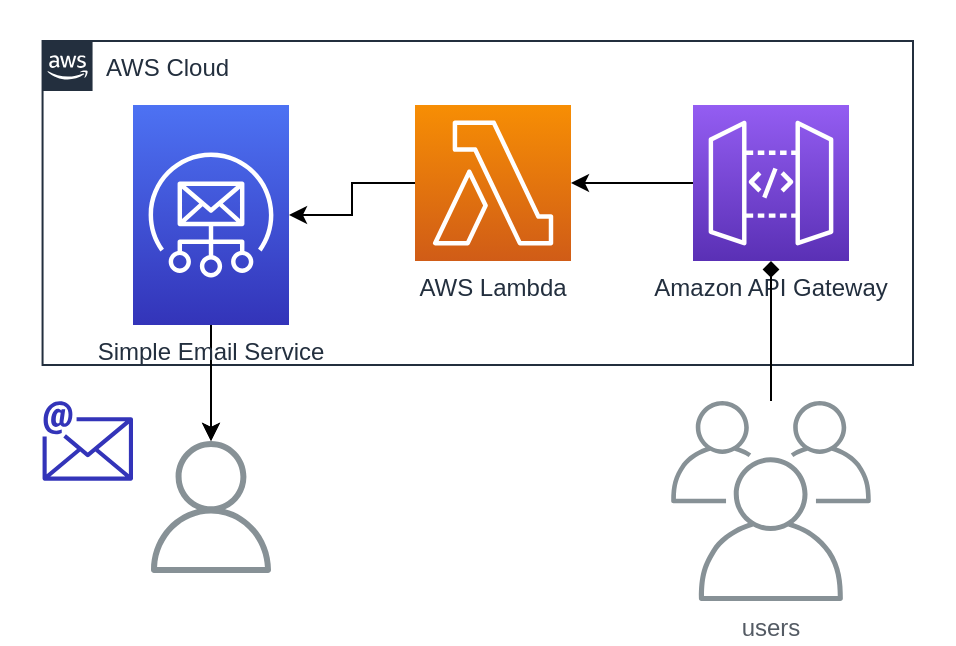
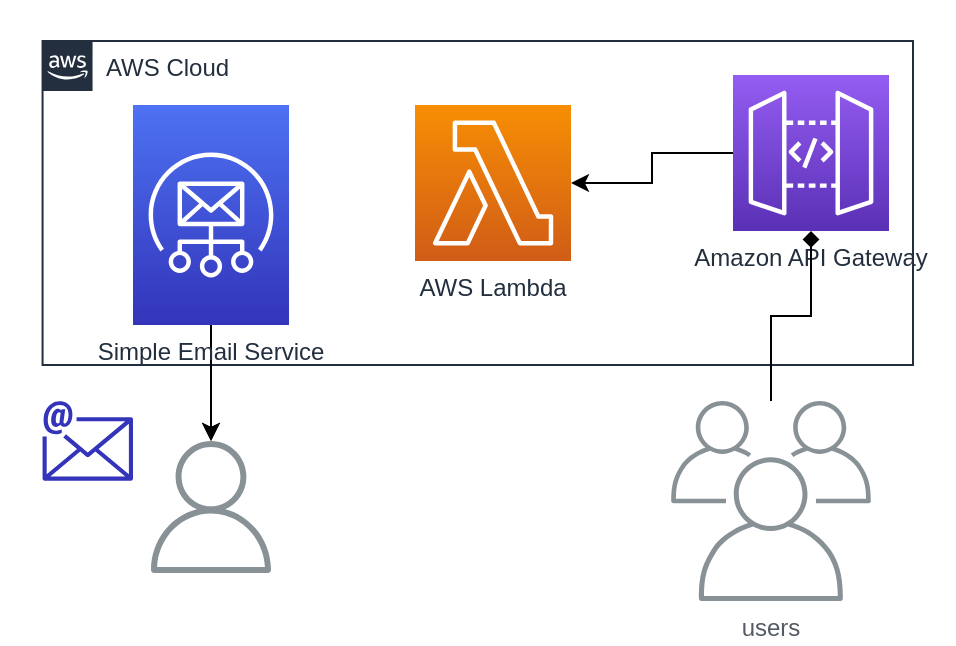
node "Amazon API Gateway": moved (771, 183) -> (811, 153)
edge "AWS Lambda" -> "Simple Email Service": removed
